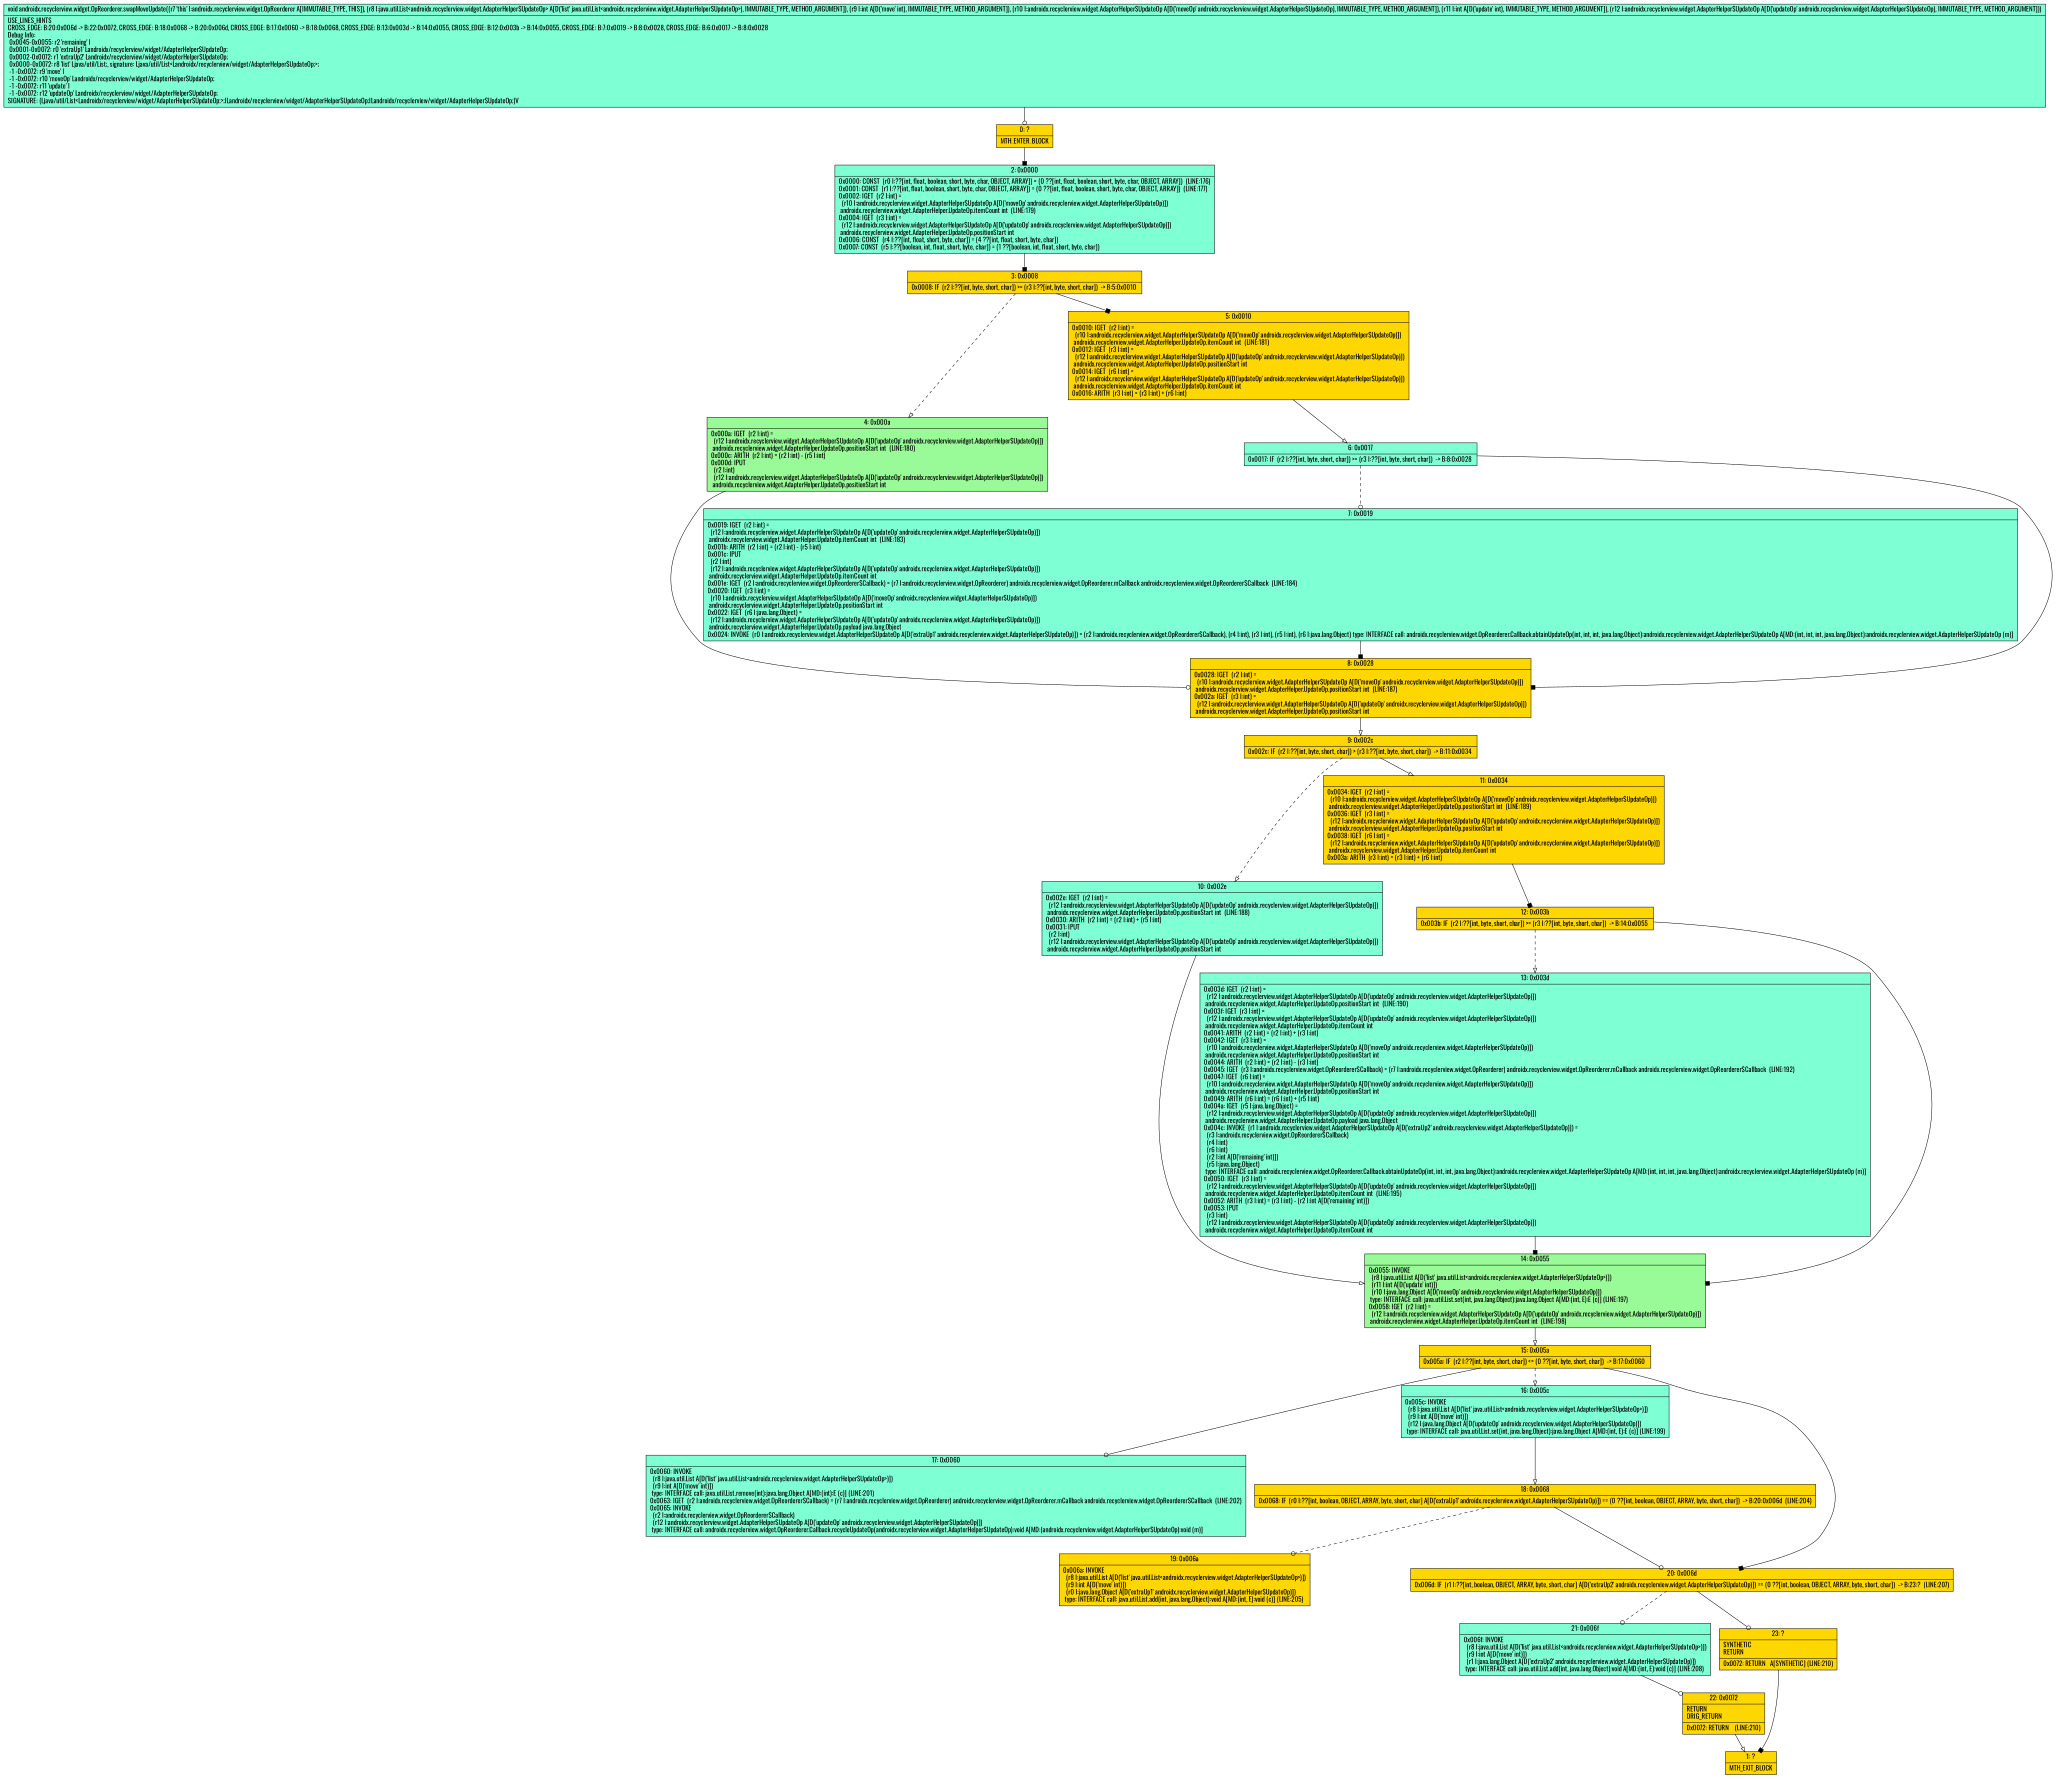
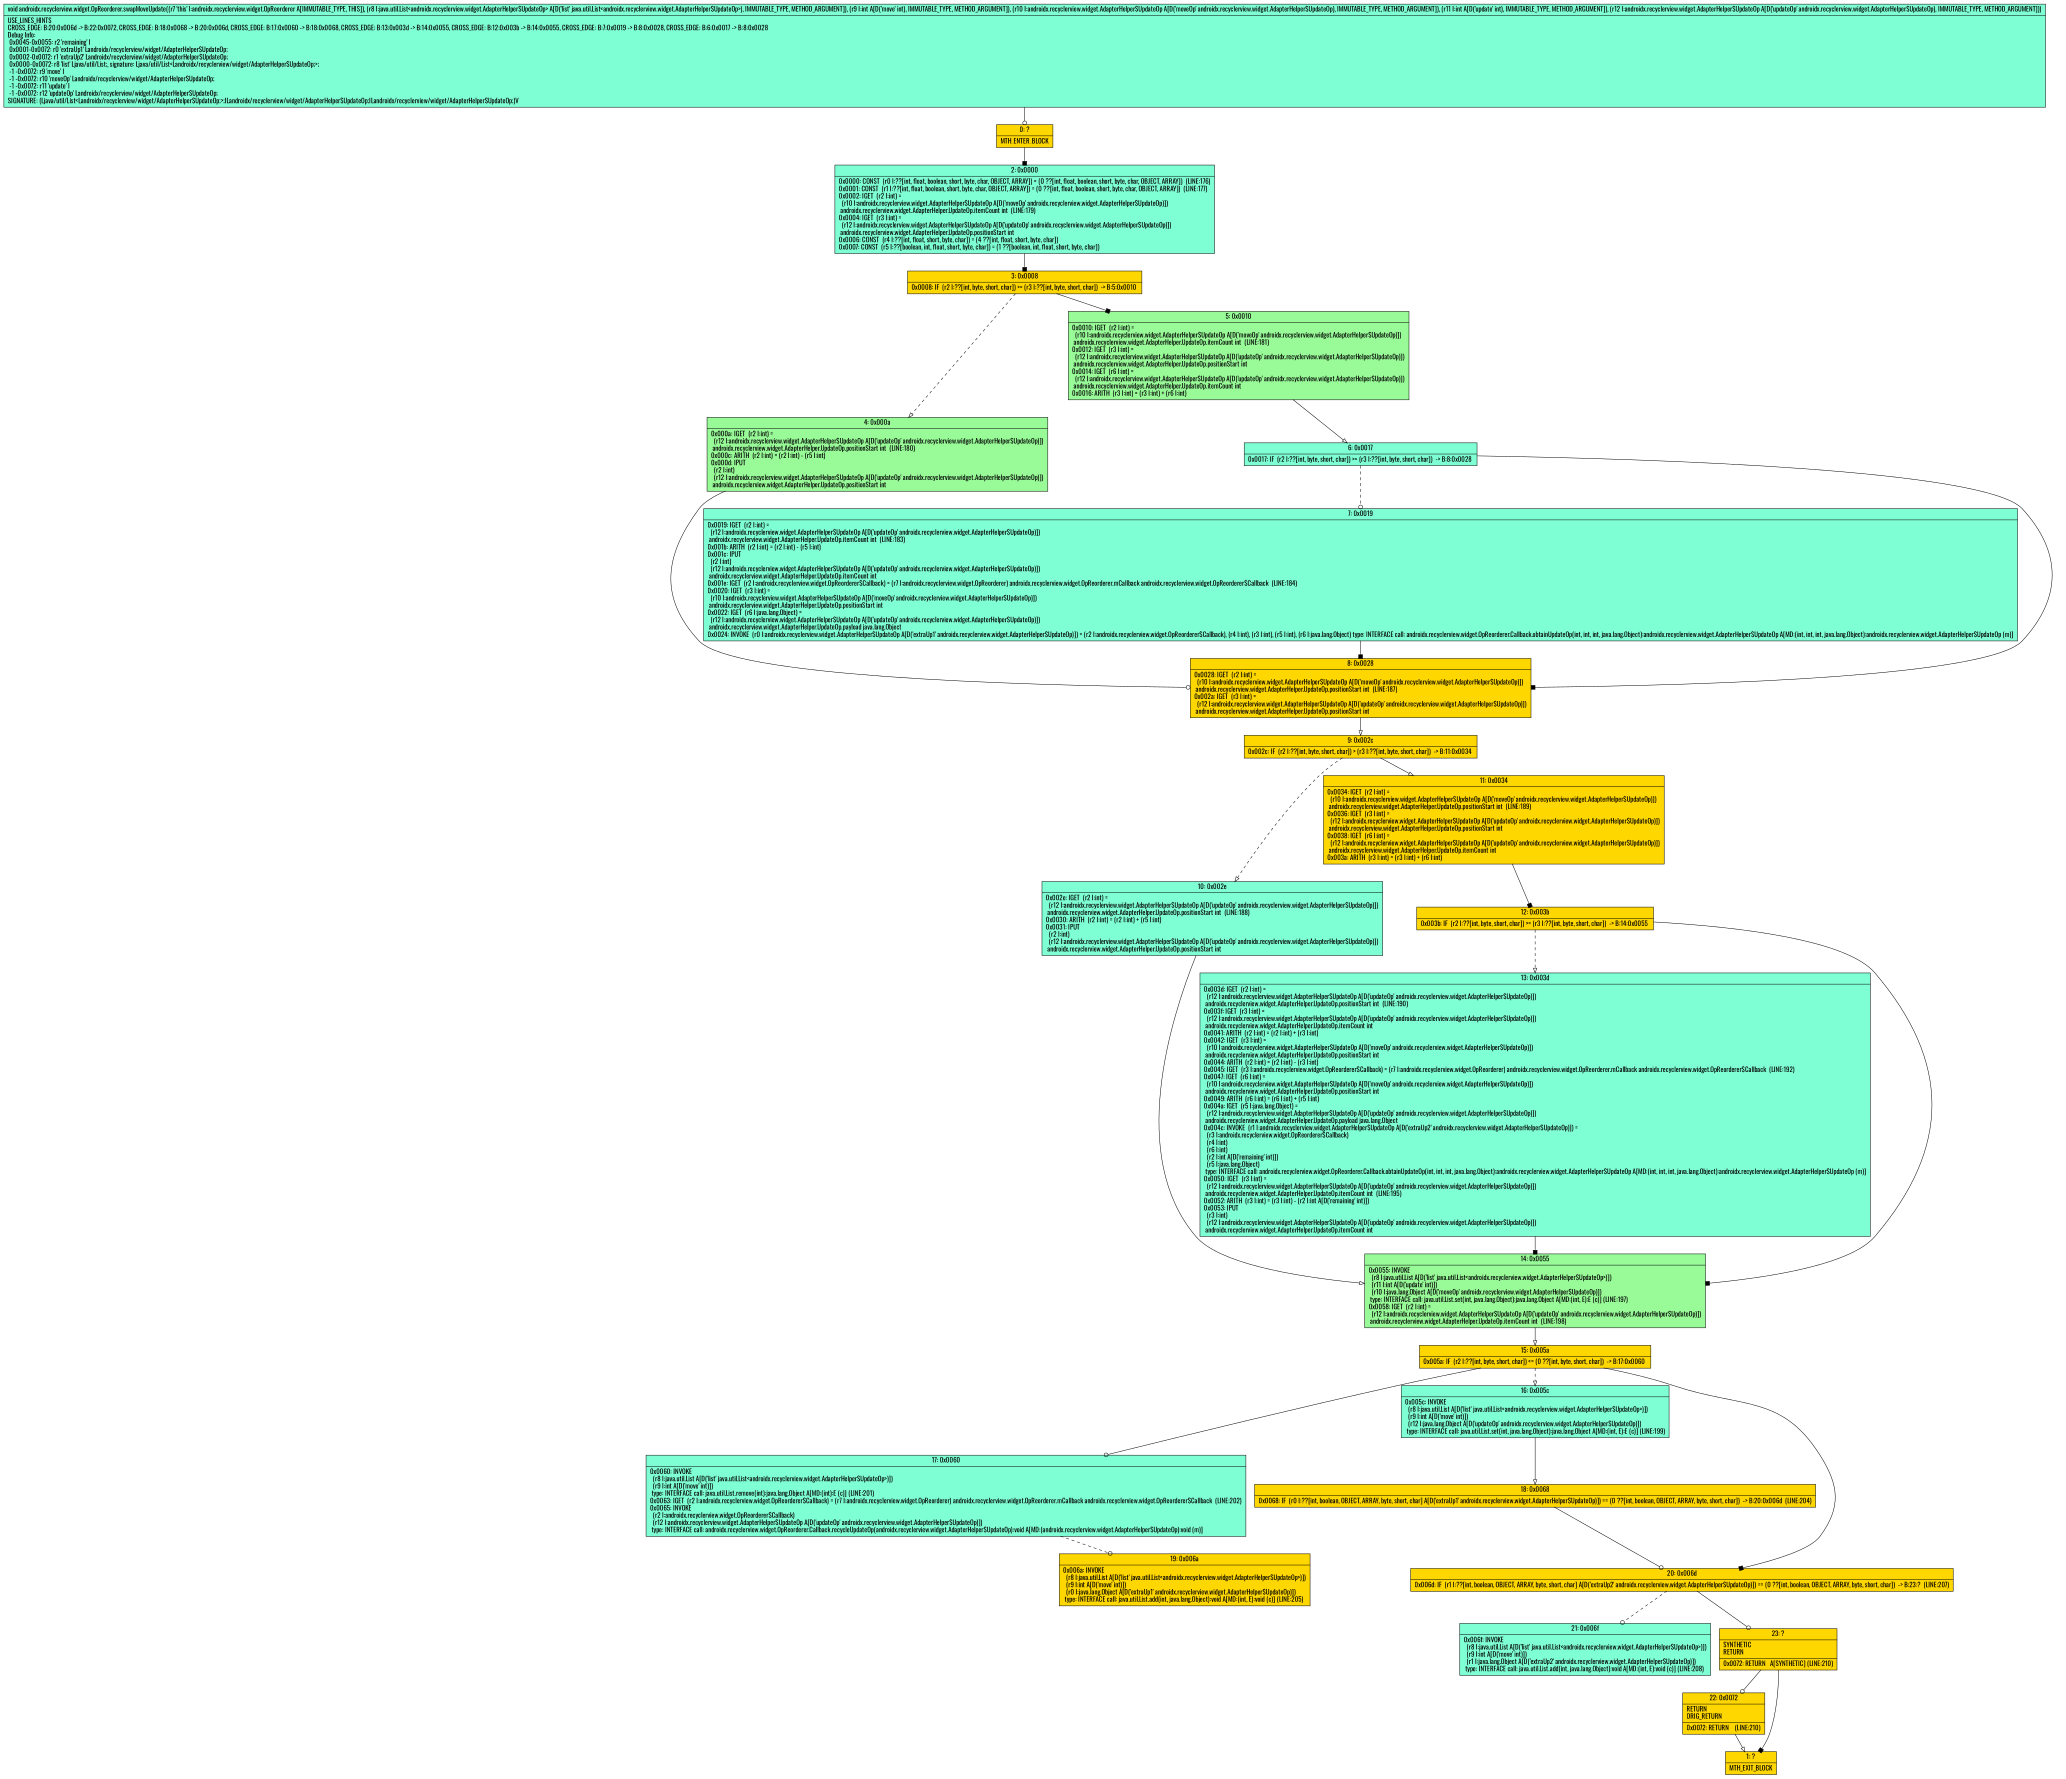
node "5: 0x0010": fillcolor gold -> palegreen
edge "18: 0x0068" -> "19: 0x006a": now "17: 0x0060" -> "19: 0x006a"
edge "21: 0x006f" -> "22: 0x0072": now "23: ?" -> "22: 0x0072"
